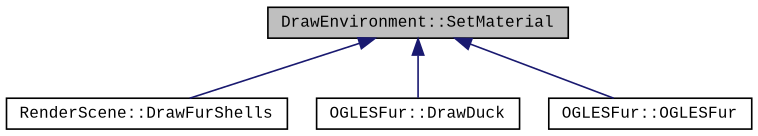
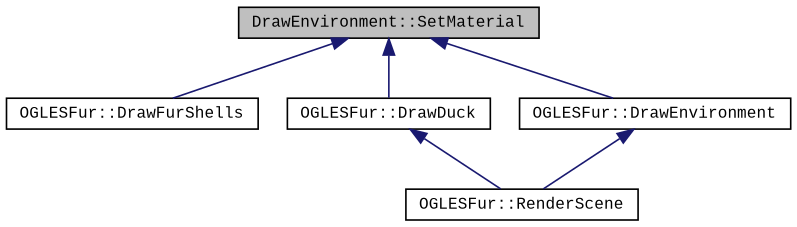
node "RenderScene::DrawFurShells": label "RenderScene::DrawFurShells" -> "OGLESFur::DrawFurShells"
node "OGLESFur::OGLESFur": label "OGLESFur::OGLESFur" -> "OGLESFur::DrawEnvironment"
node "OGLESFur::RenderScene": added
